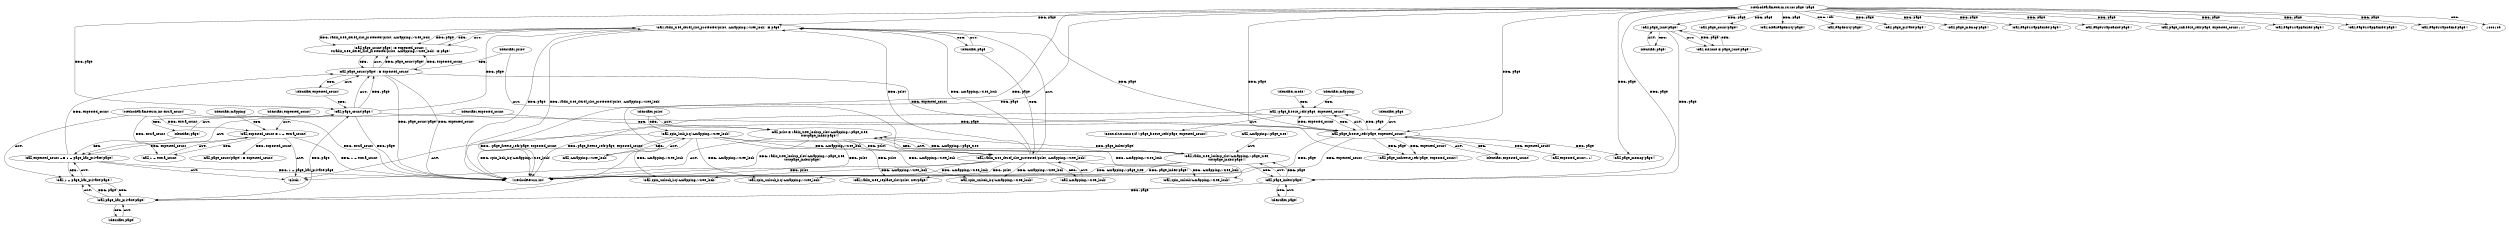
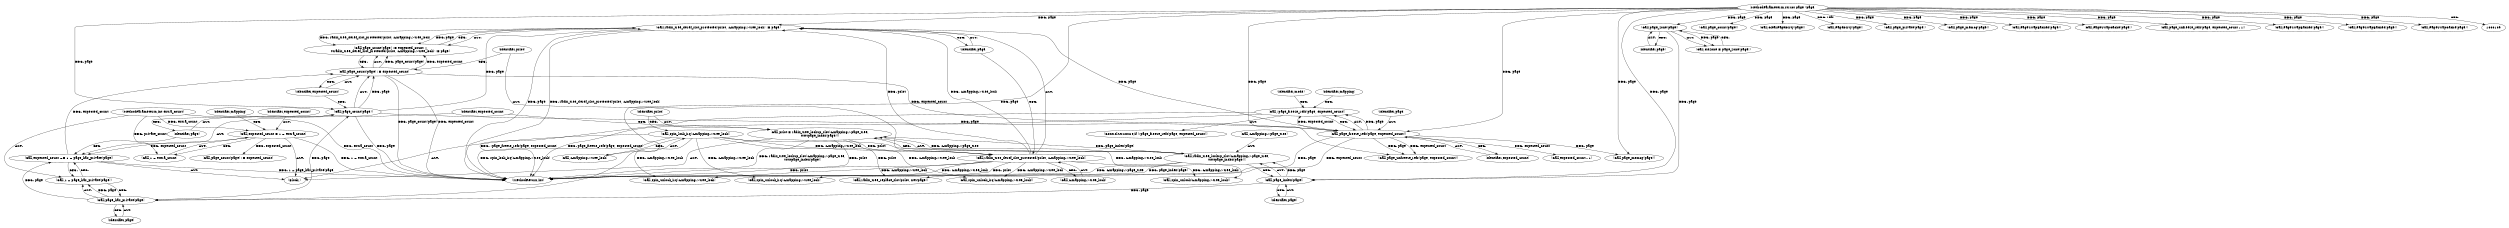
edge "(MethodParameterIn,struct page *page)" -> "(MethodReturn,int)": removed, label "DDG: page"
edge "(MethodParameterIn,int extra_count)" -> "(Call,1 + extra_count)": label "DDG: extra_count" -> "DDG: private_count"
edge "(Call,1 + page_has_private(page))" -> "(Call,expected_count += 1 + page_has_private(page))": label "AST: " -> "CFG: "
edge "(Call,page_has_private(page))" -> "(Call,expected_count += 1 + page_has_private(page))": added, label "DDG: page"
